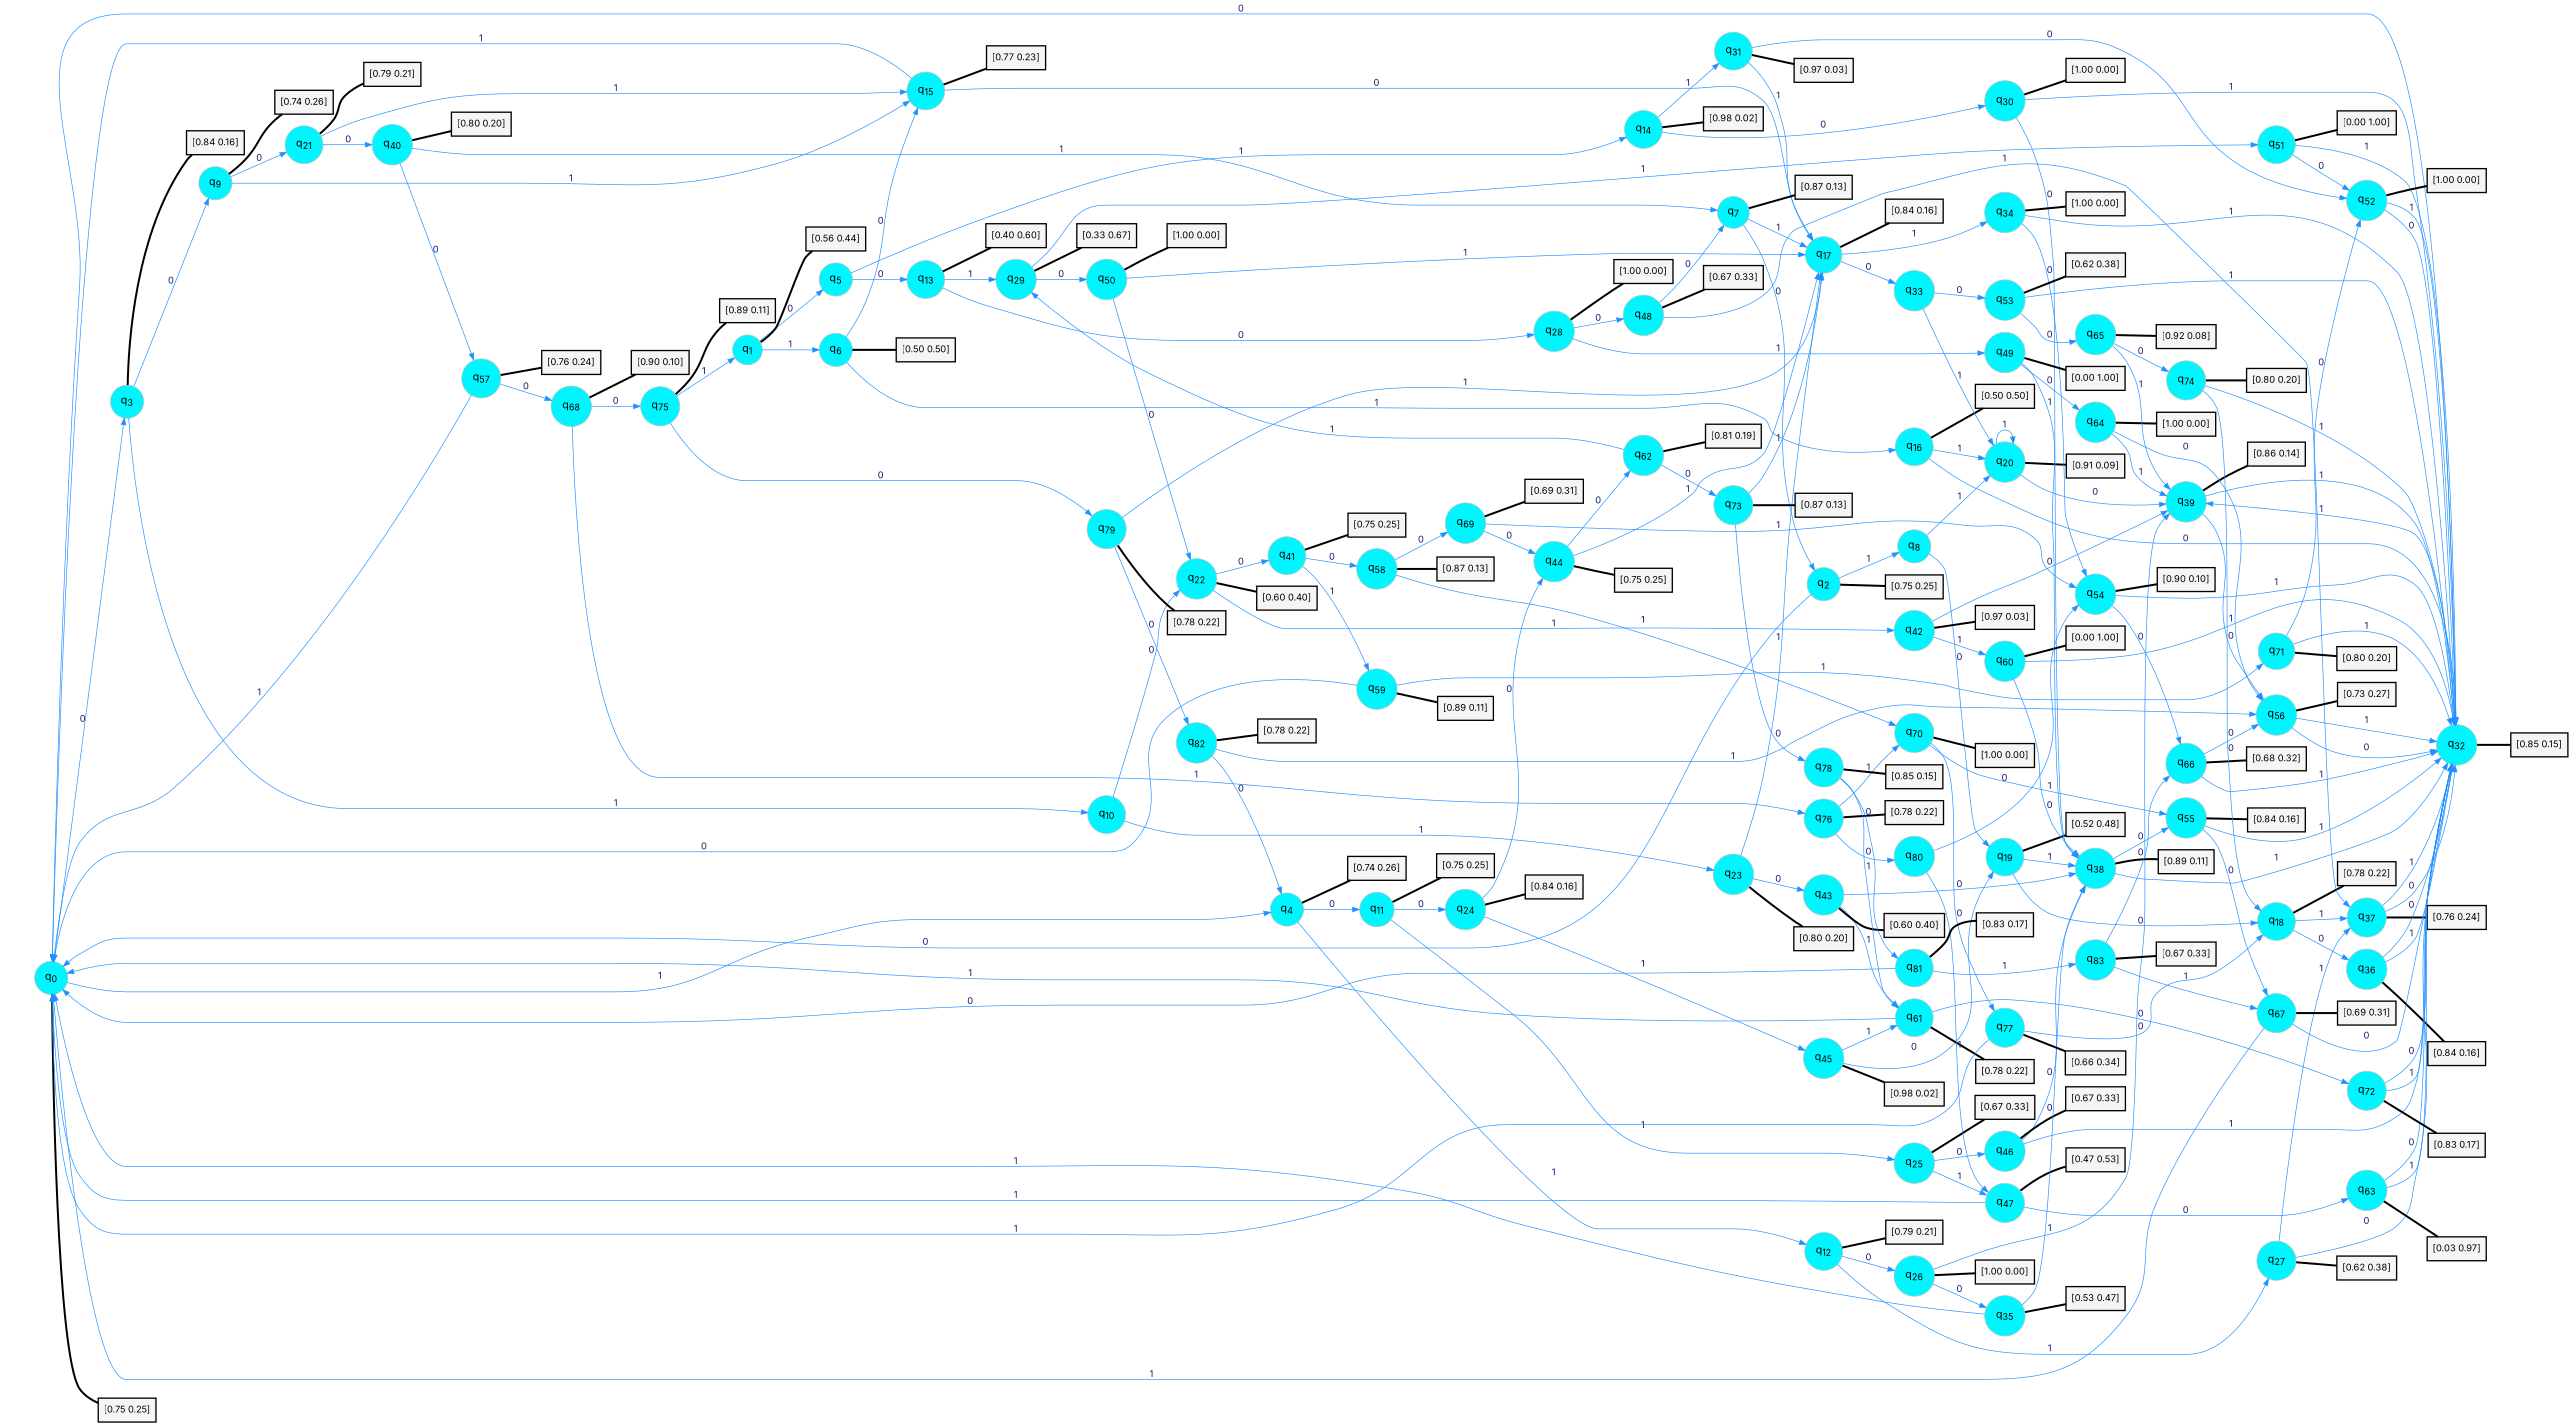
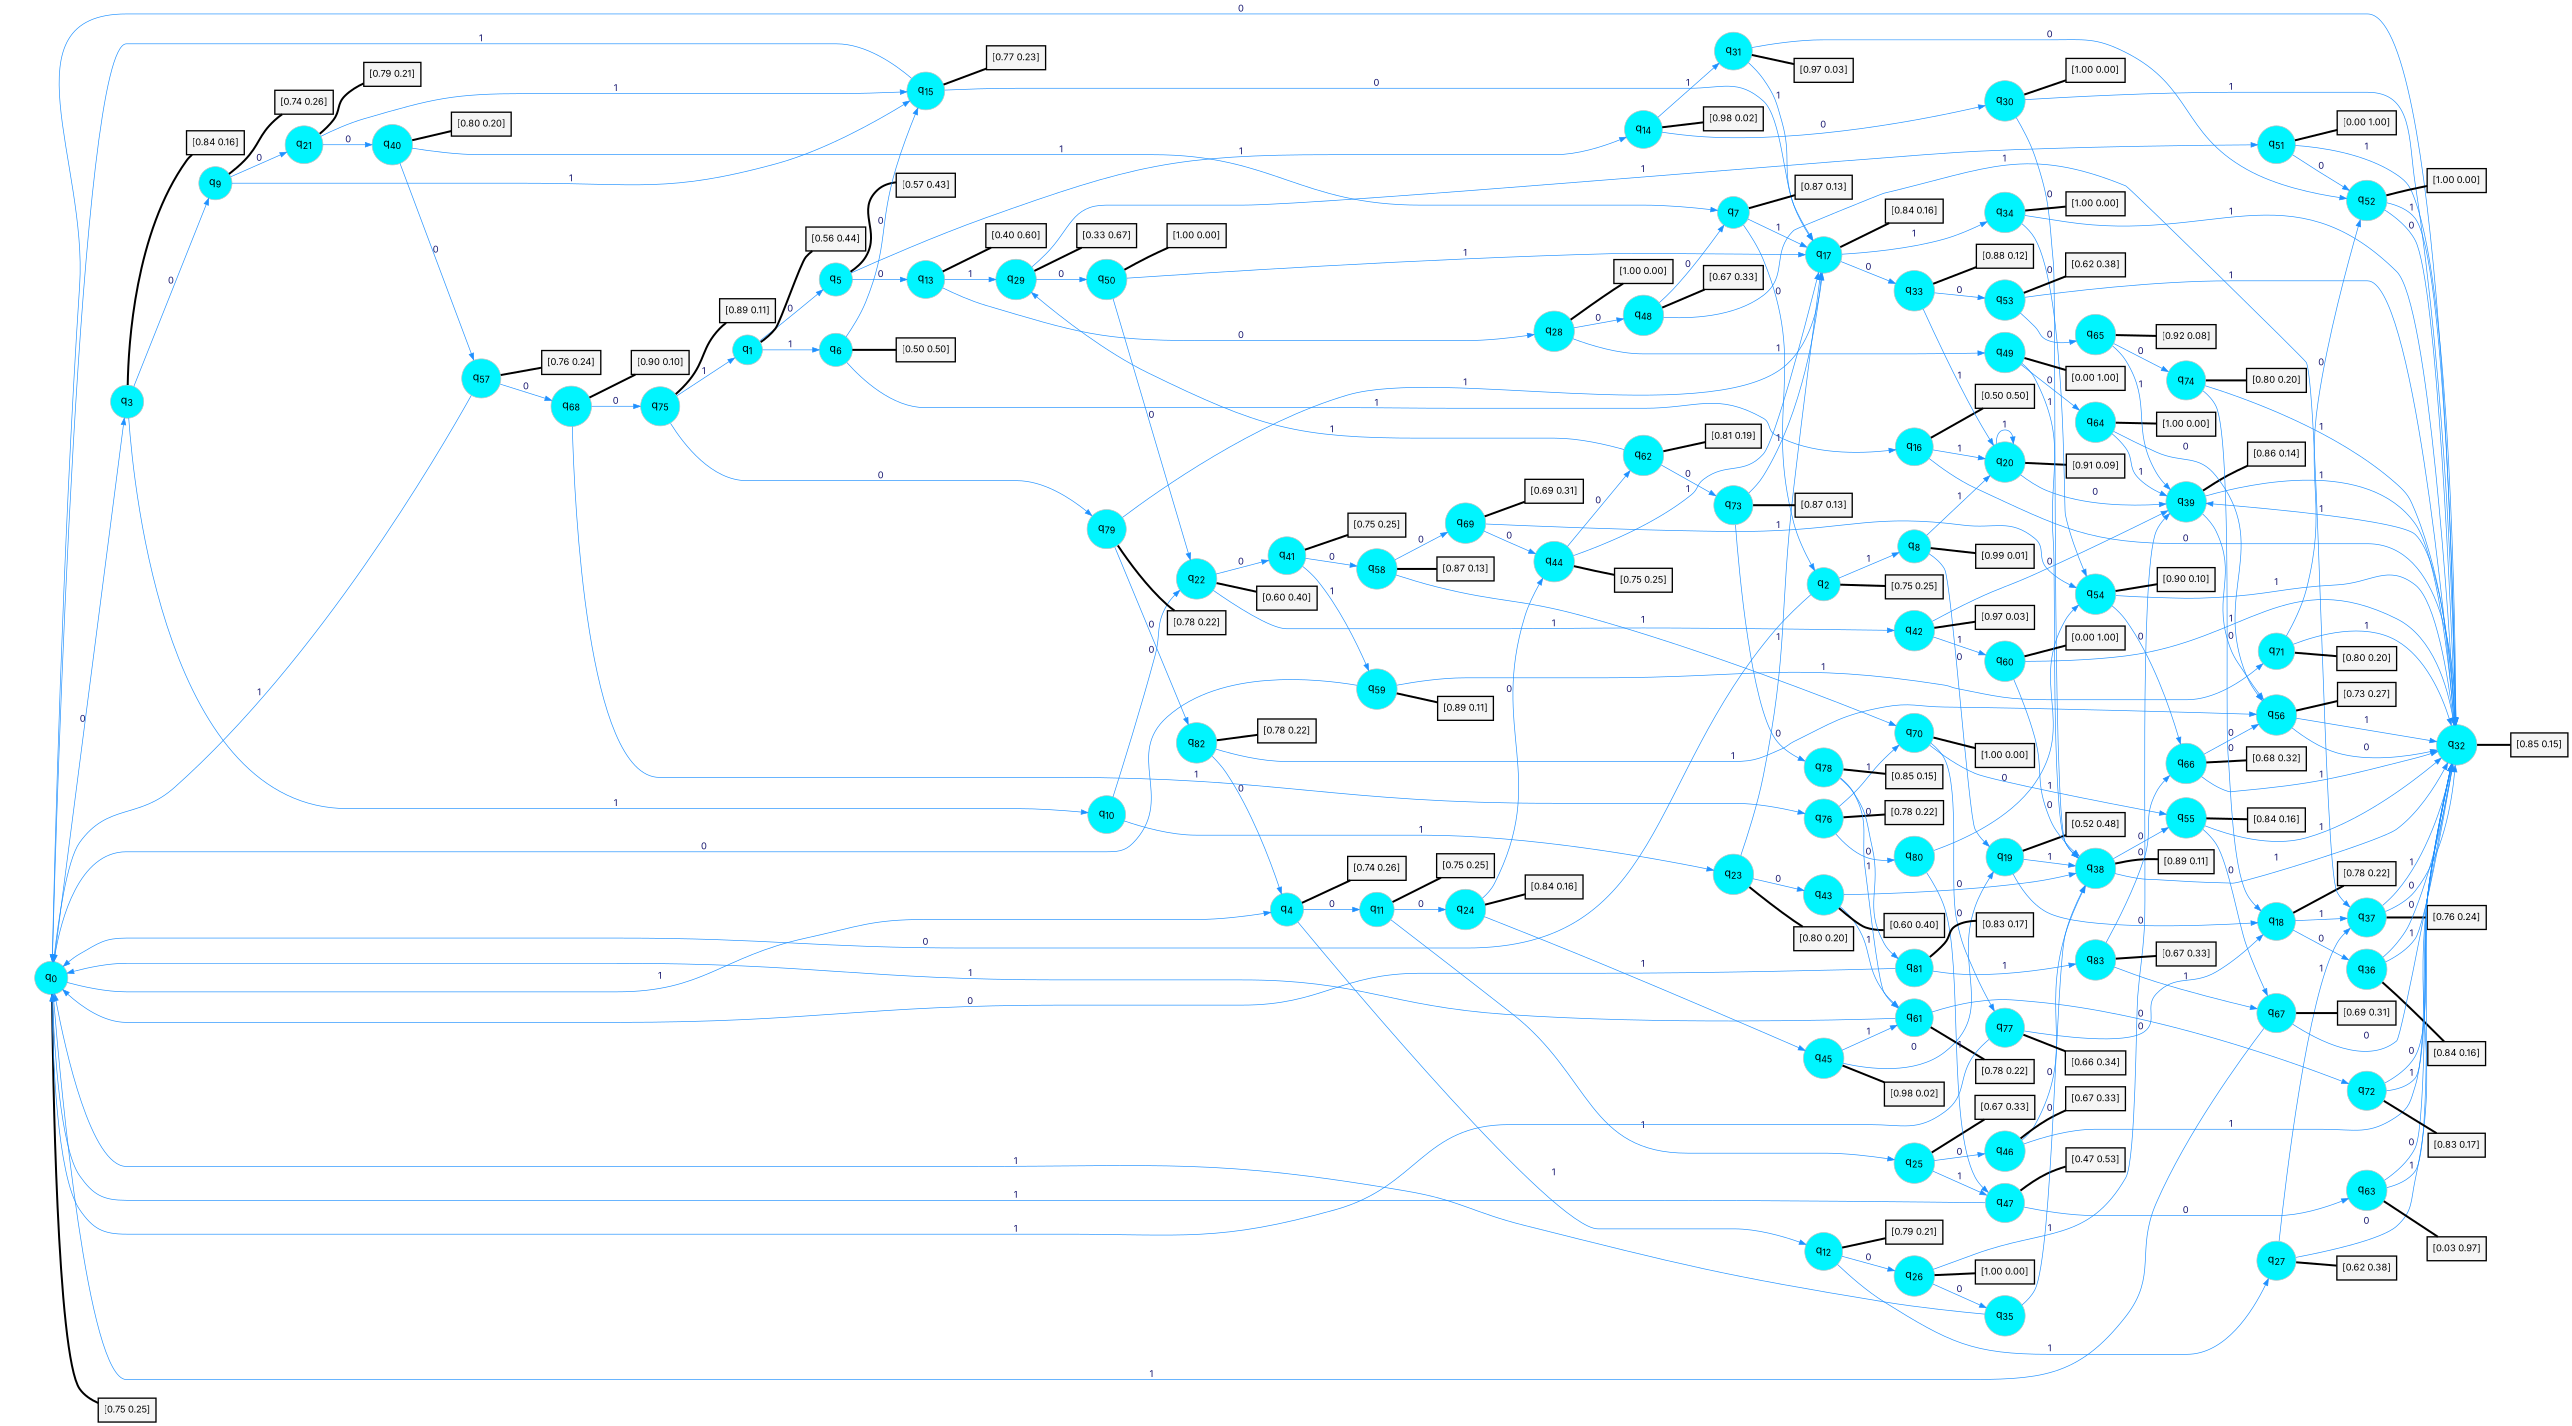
node "[0.57 0.43]": added
node "[0.88 0.12]": added
node "[0.99 0.01]": added
node "[0.53 0.47]": removed
